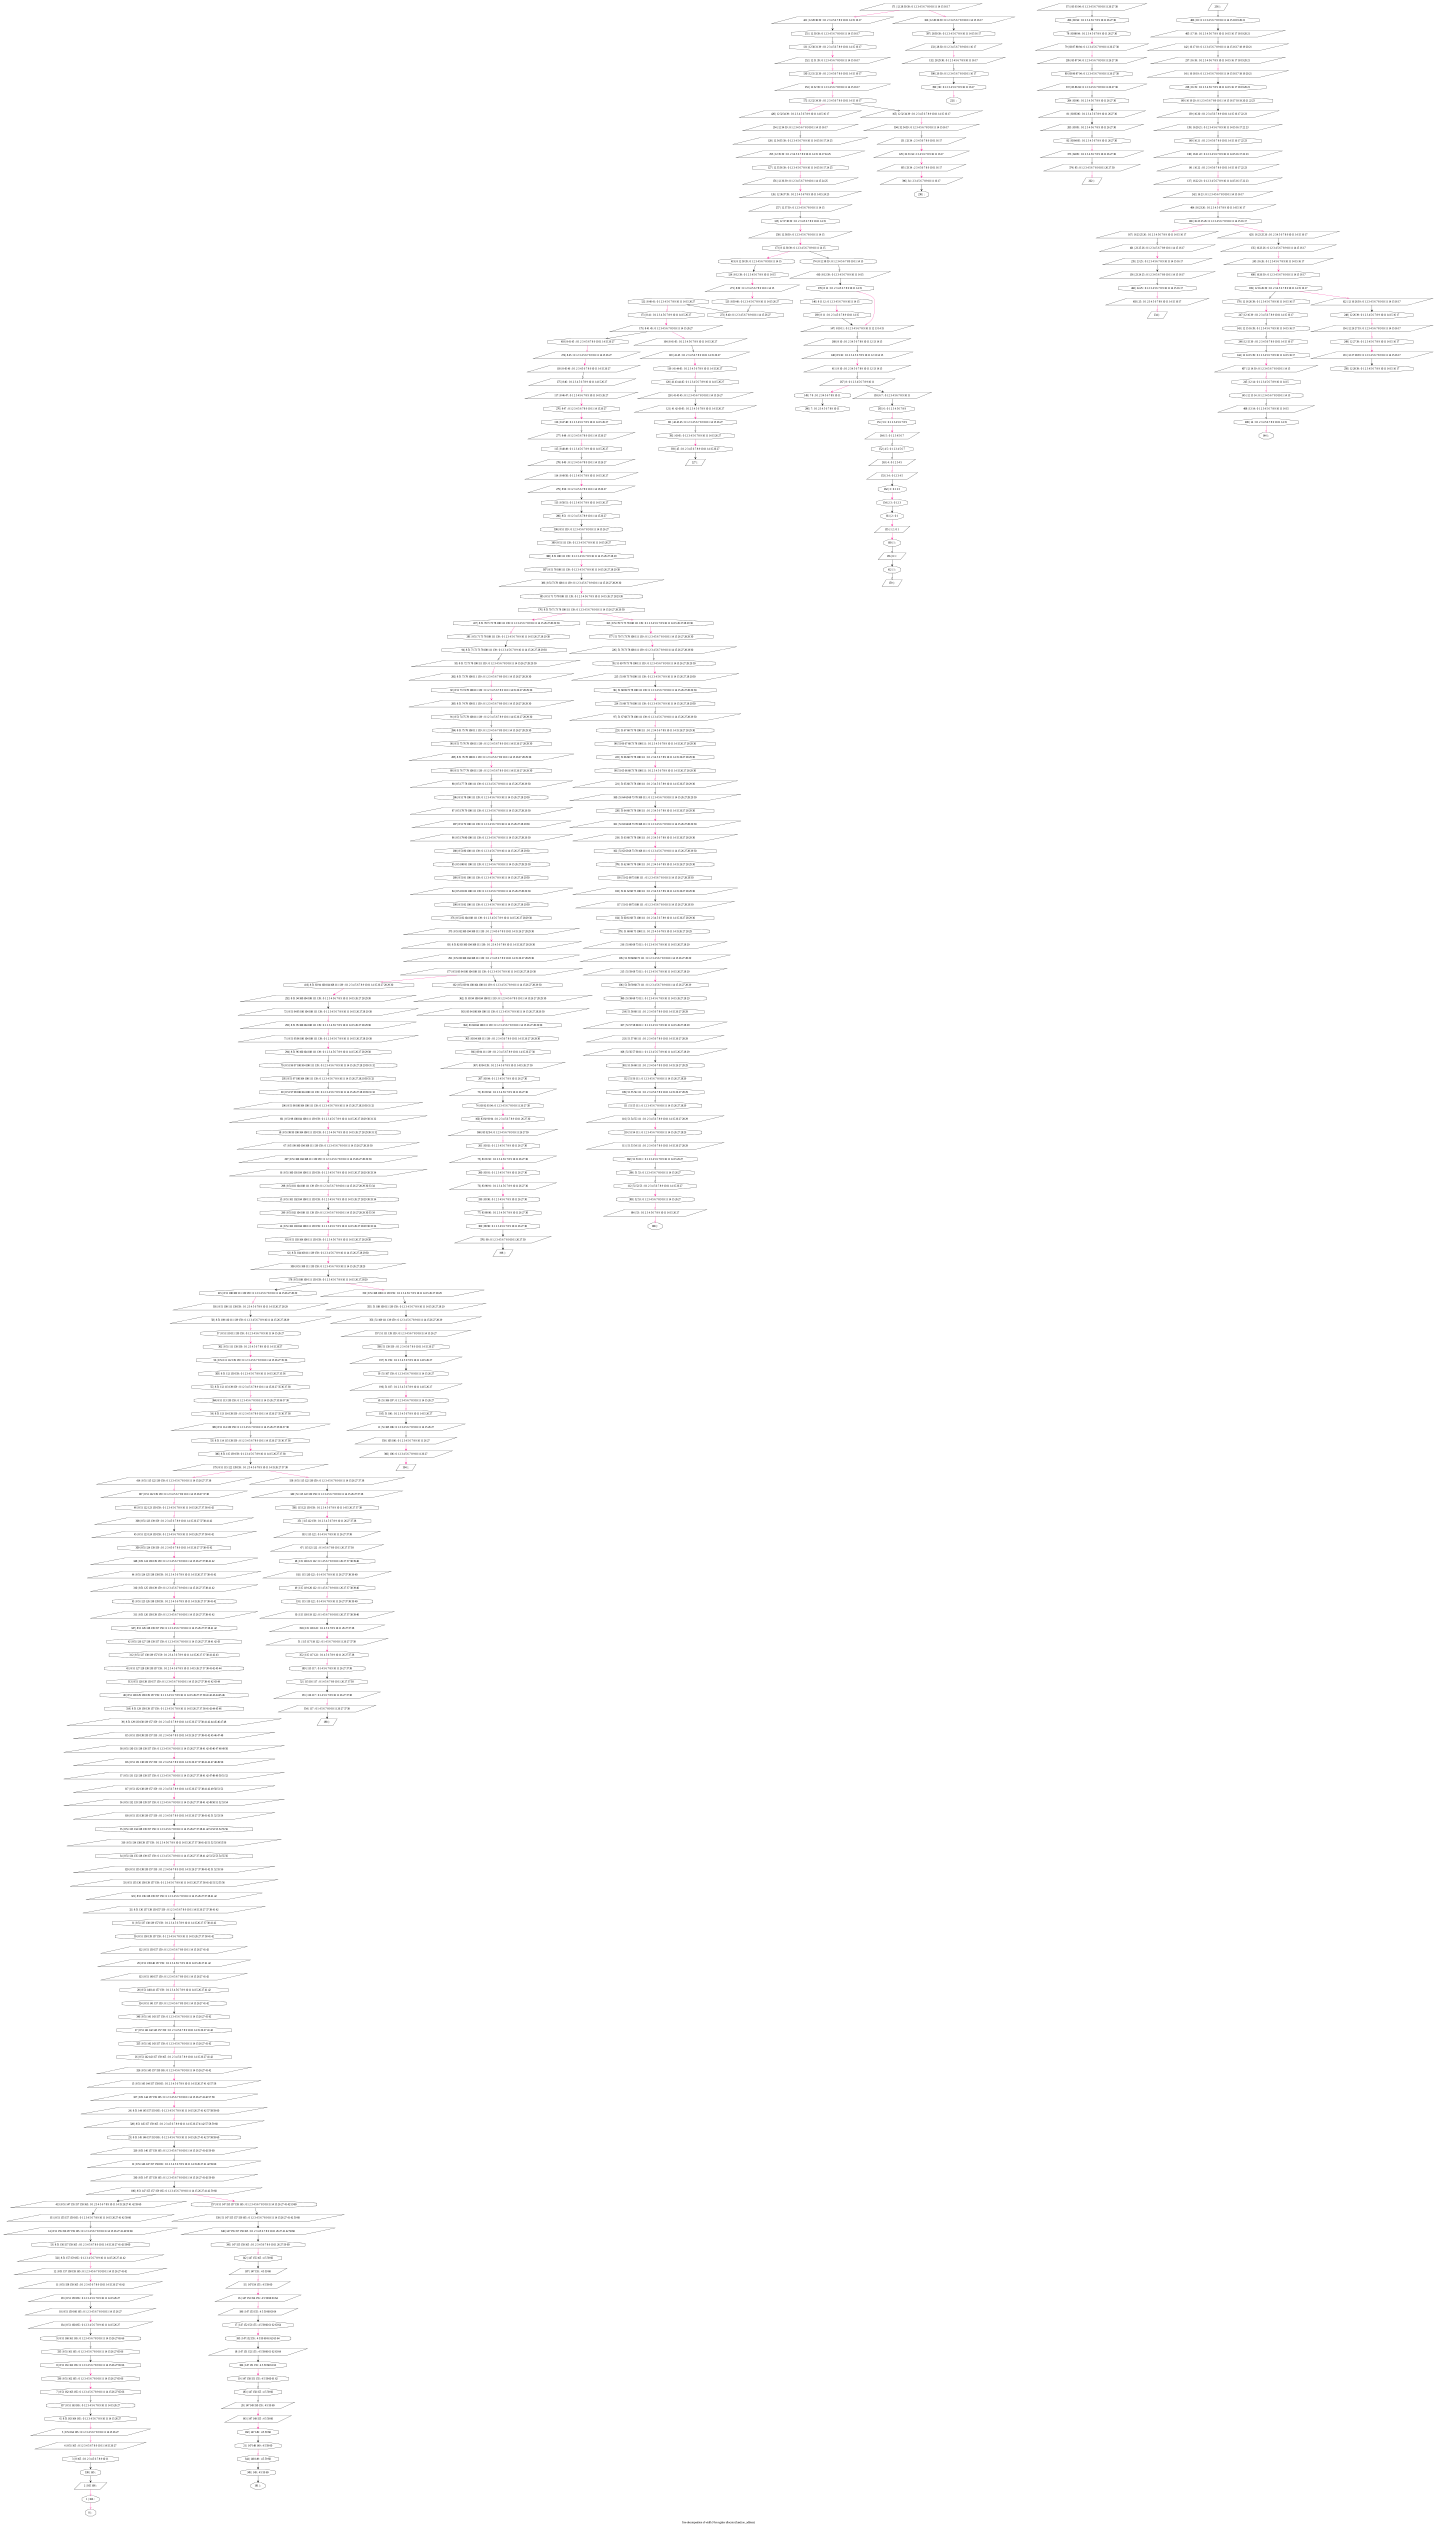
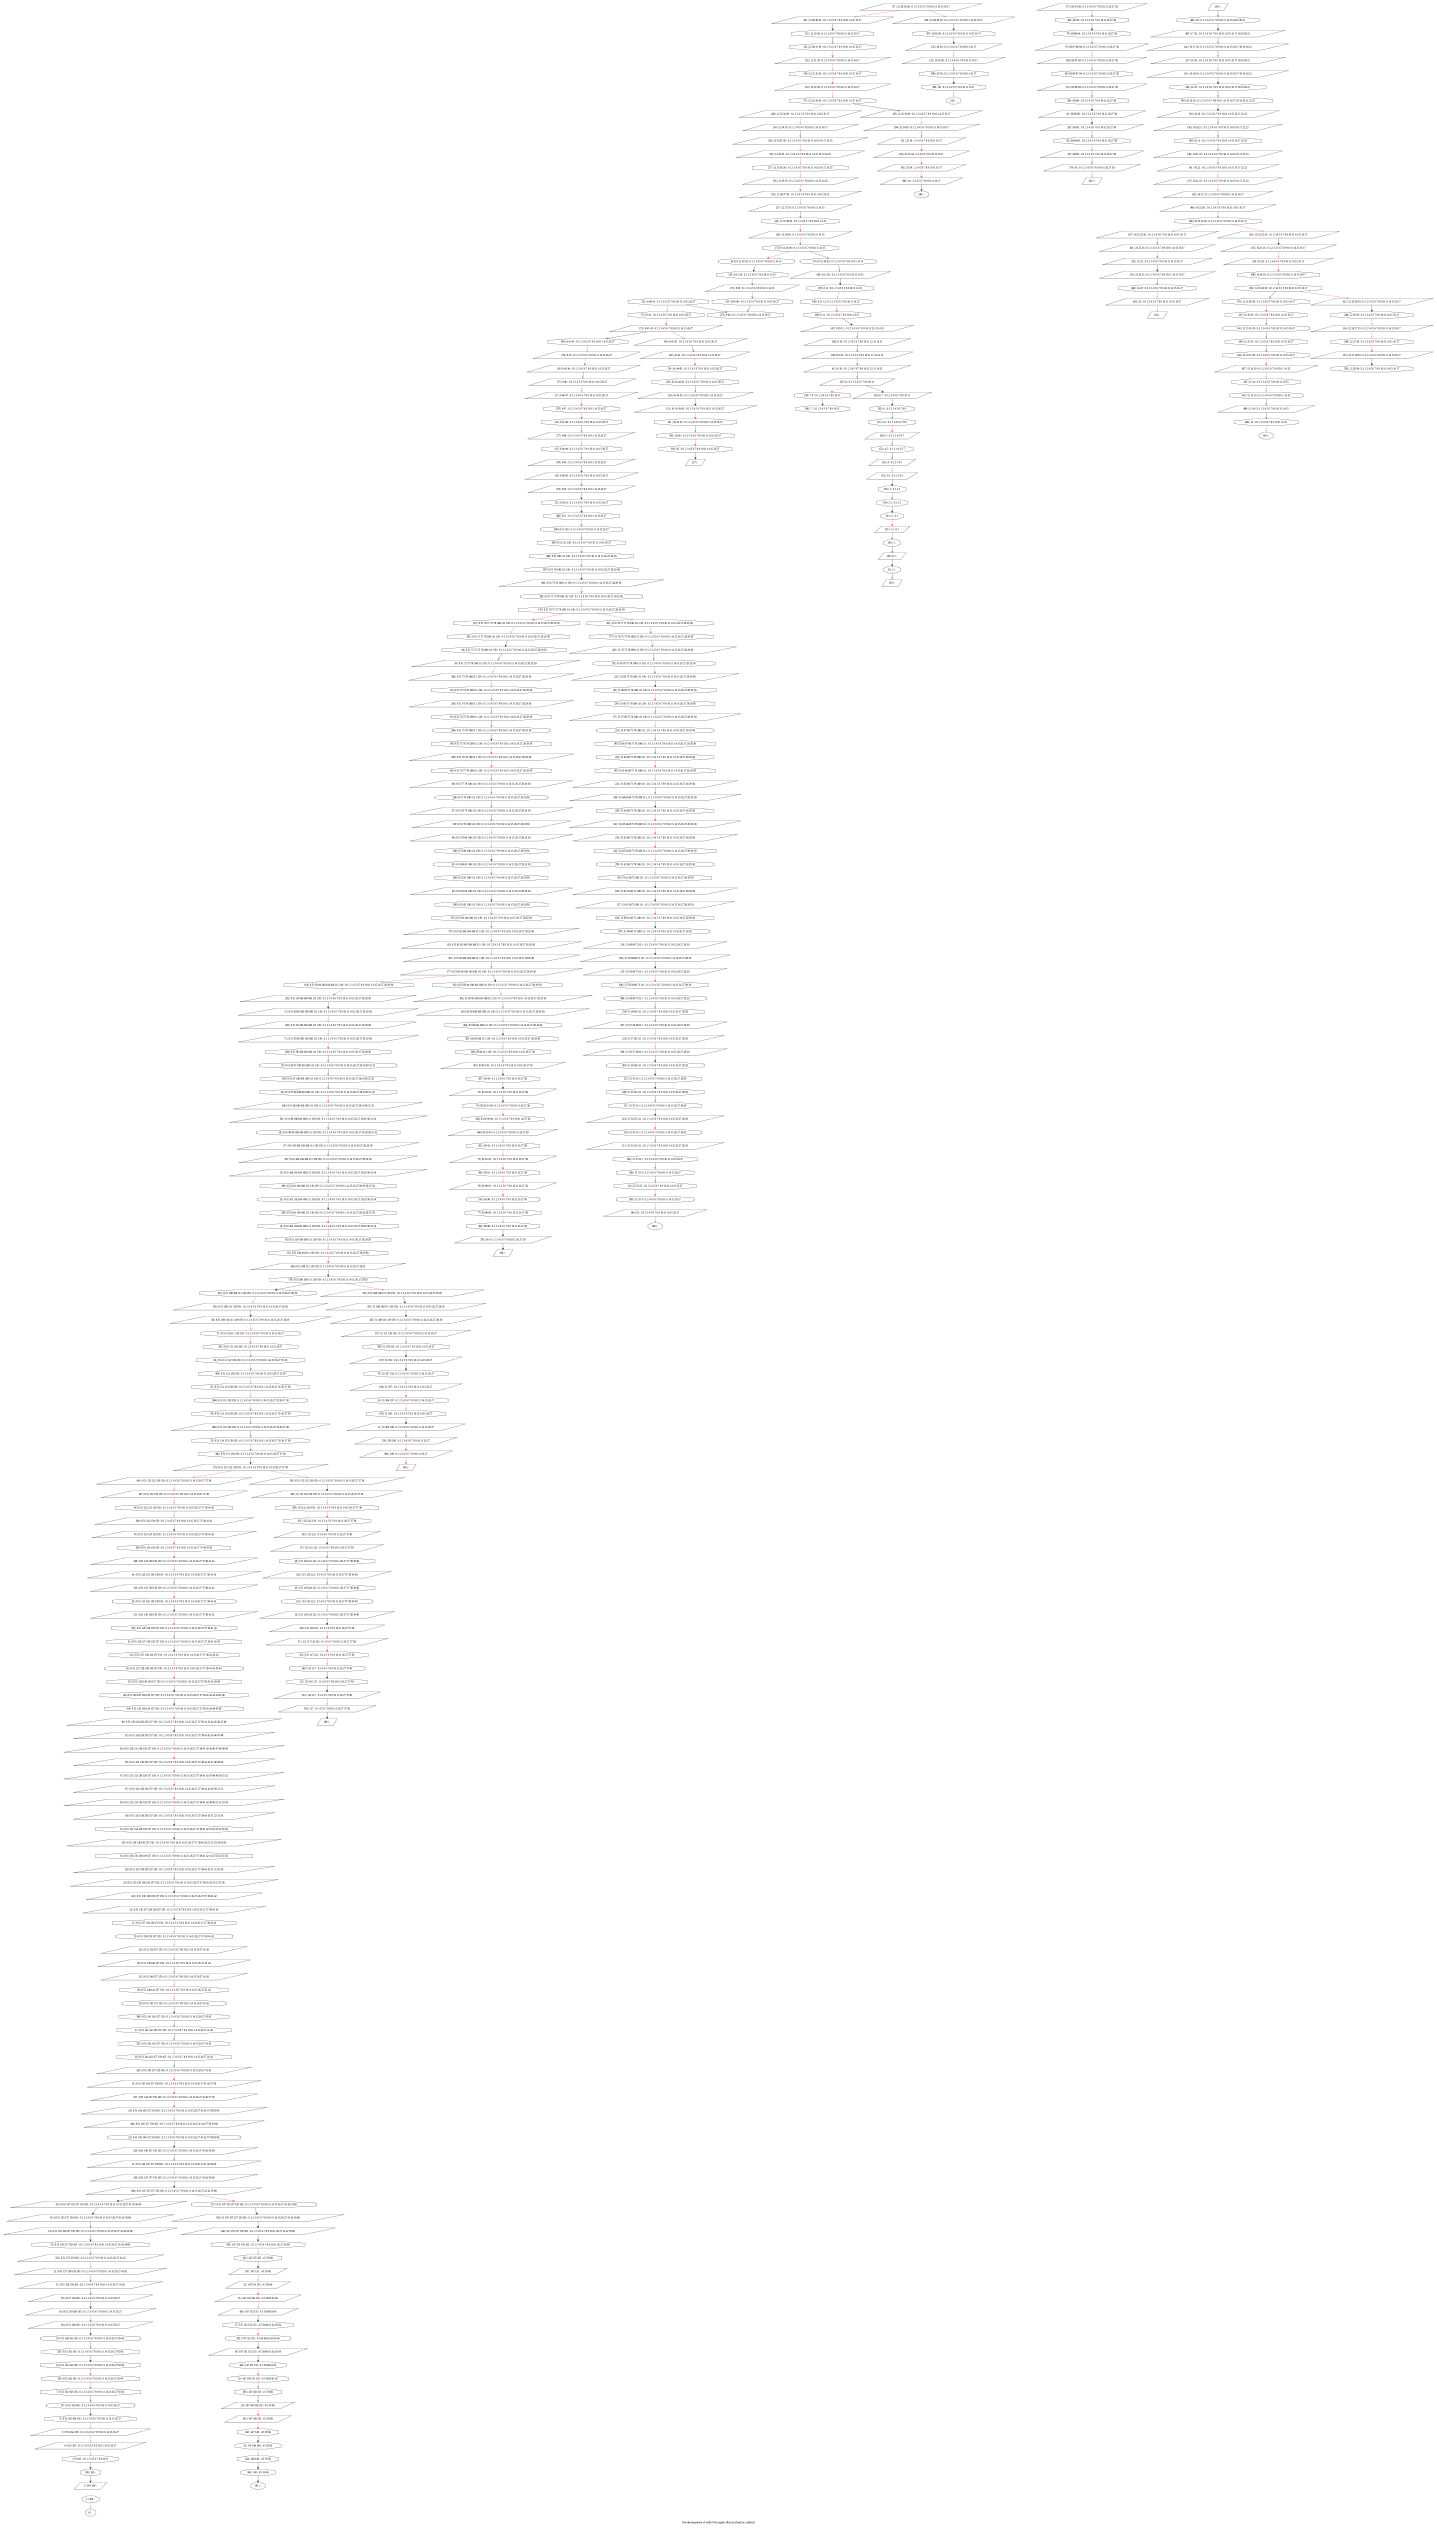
edge "270 | 8 12 : 0 1 2 3 4 5 6 7 8 9 10 11 14 15" -> "147 | 8 10 11 : 0 1 2 3 4 5 6 7 8 9 10 11 12 13 14 15": now "270 | 8 12 : 0 1 2 3 4 5 6 7 8 9 10 11 14 15" -> "146 | 8 11 12 : 0 1 2 3 4 5 6 7 8 9 10 11 14 15"
edge "272 | 8 40 : 0 1 2 3 4 5 6 7 8 9 10 11 14 15 26 27" -> "122 | 8 40 41 : 0 1 2 3 4 5 6 7 8 9 10 11 14 15 26 27": reversed
edge "265 | 6 : 0 1 2 3 4 5 6 7 8 9" -> "151 | 5 6 : 0 1 2 3 4 5 6 7 8 9": color deeppink -> black
edge "280 | 8 51 : 0 1 2 3 4 5 6 7 8 9 10 11 14 15 26 27" -> "390 | 8 51 139 : 0 1 2 3 4 5 6 7 8 9 10 11 14 15 26 27": color black -> deeppink
edge "2 | 165 166 :" -> "1 | 166 :": removed
